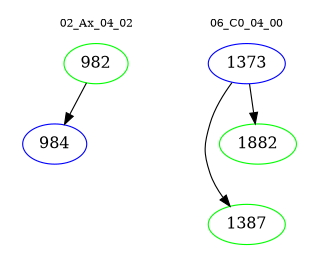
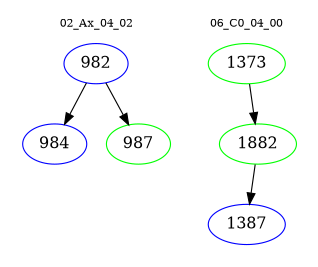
node "982": color green -> blue
node "1373": color blue -> green
edge "1373" -> "1387": now "1882" -> "1387"
node "987": added
node "1387": color green -> blue
